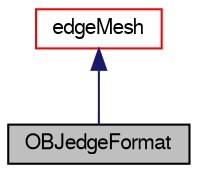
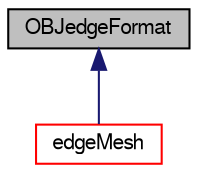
edge "OBJedgeFormat" -> "edgeMesh": reversed
